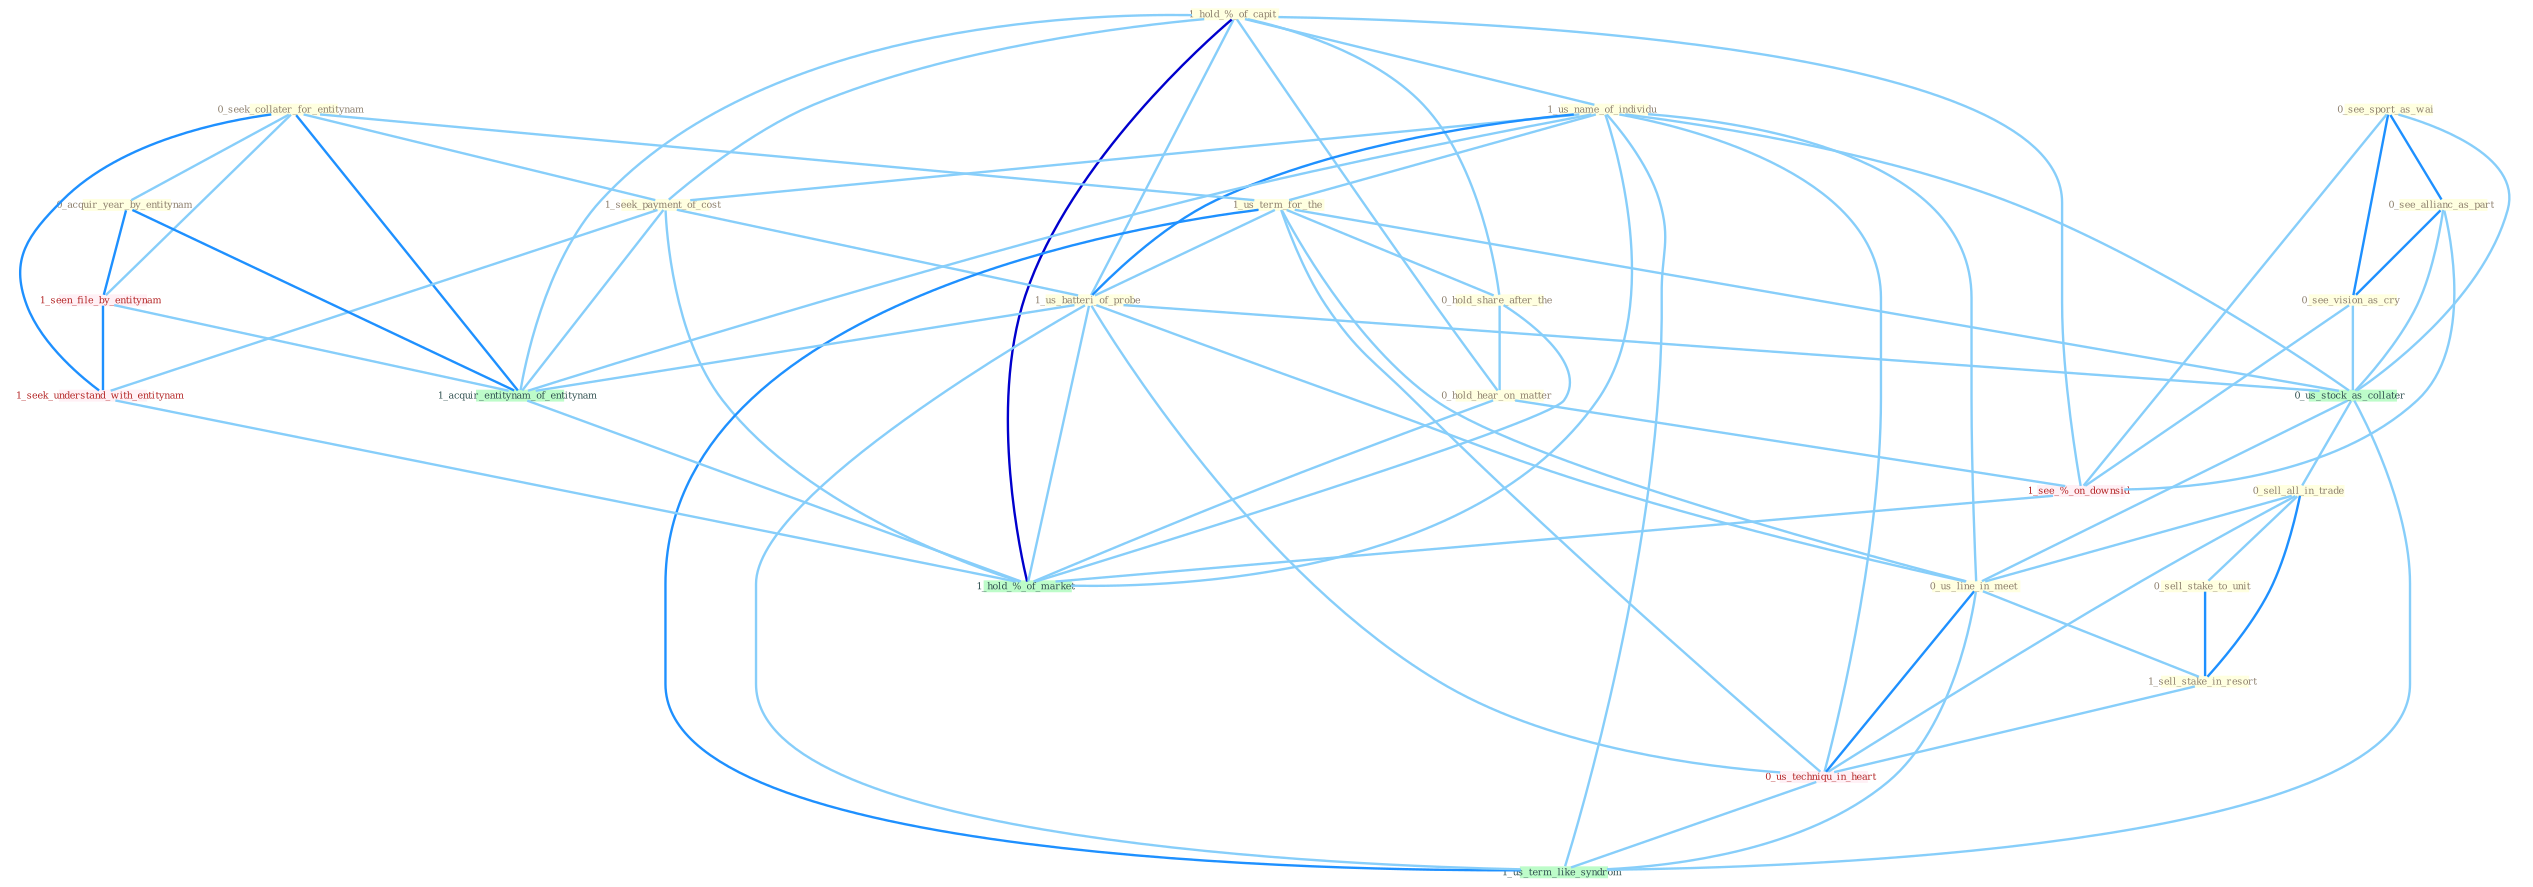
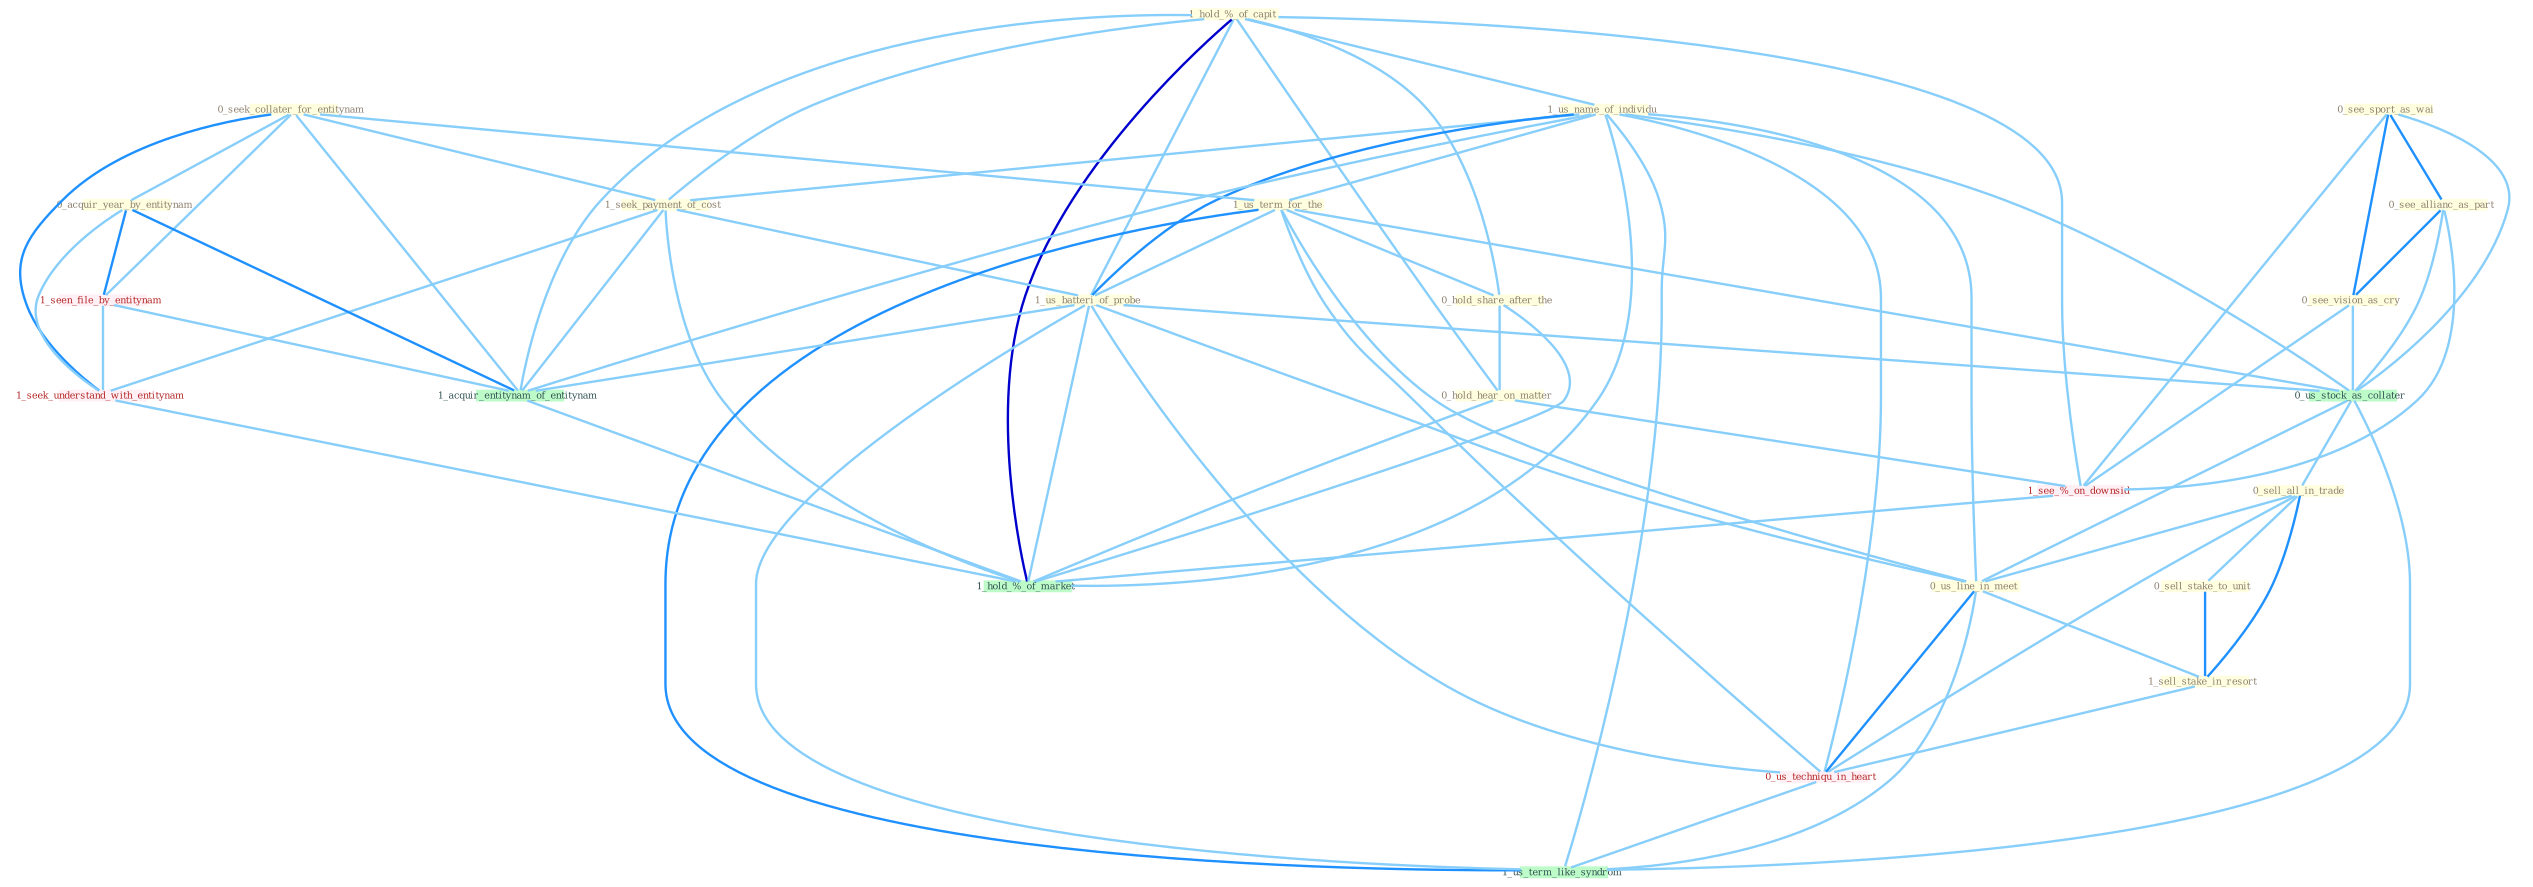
edge "0_seek_collater_for_entitynam" -- "1_acquir_entitynam_of_entitynam": color #1e90ff -> #87cefa
edge "0_acquir_year_by_entitynam" -- "1_seek_understand_with_entitynam": added
edge "1_seen_file_by_entitynam" -- "1_seek_understand_with_entitynam": color #1e90ff -> #87cefa
